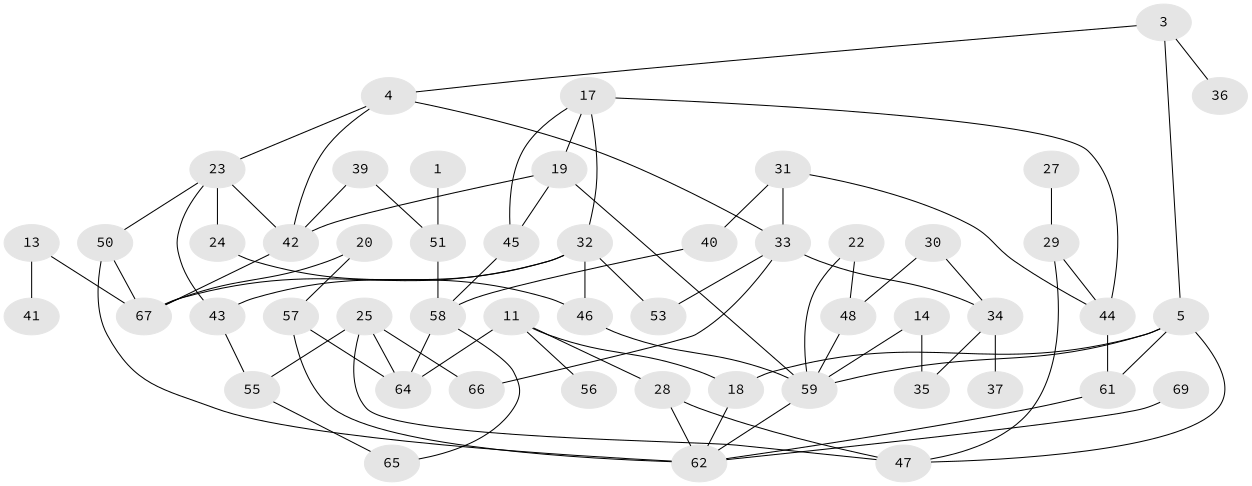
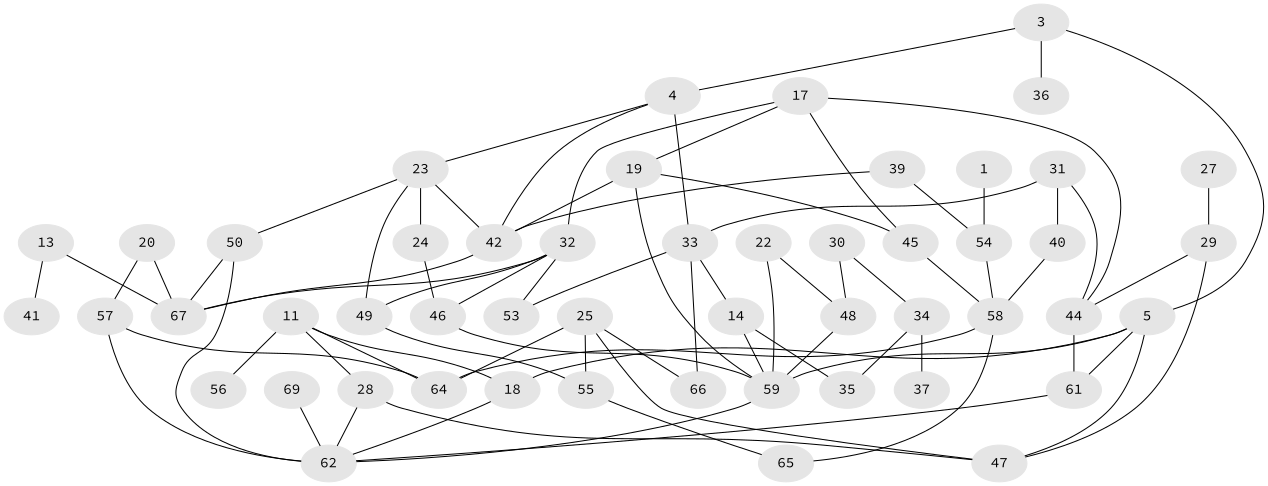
node "51": label "51" -> "54"
edge "33" -- "34": now "33" -- "14"
node "43": label "43" -> "49"
